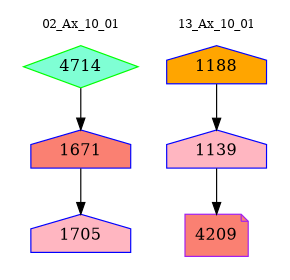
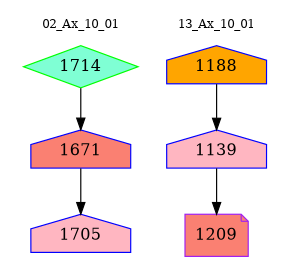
node "4714": label "4714" -> "1714"
node "4209": label "4209" -> "1209"
